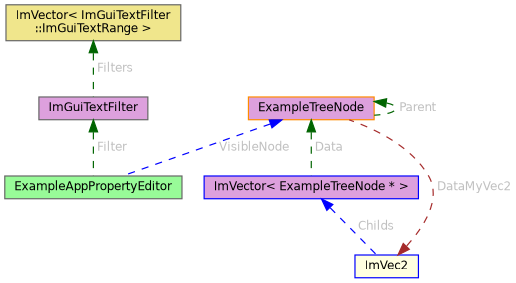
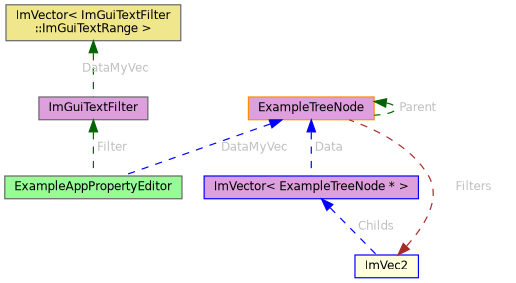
edge "ImGuiTextFilter" -> "ImVector< ImGuiTextFilter ::ImGuiTextRange >": label " Filters" -> " DataMyVec"
edge "ExampleAppPropertyEditor" -> "ExampleTreeNode": label " VisibleNode" -> " DataMyVec"
edge "ImVector< ExampleTreeNode * >" -> "ExampleTreeNode": color darkgreen -> blue
edge "ExampleTreeNode" -> "ImVec2": label " DataMyVec2" -> " Filters"
